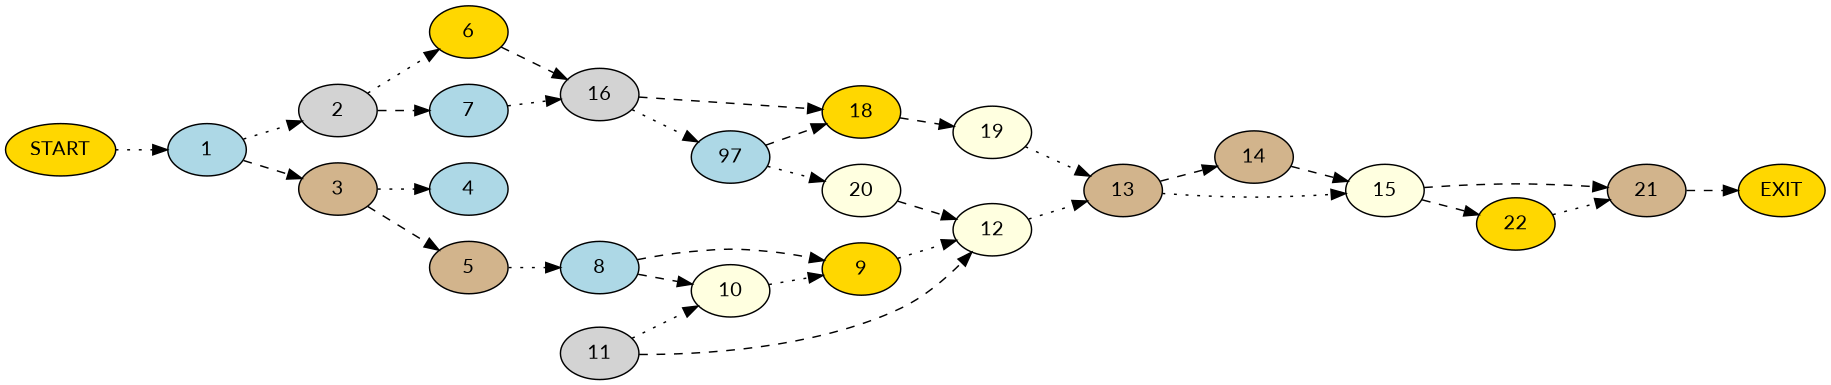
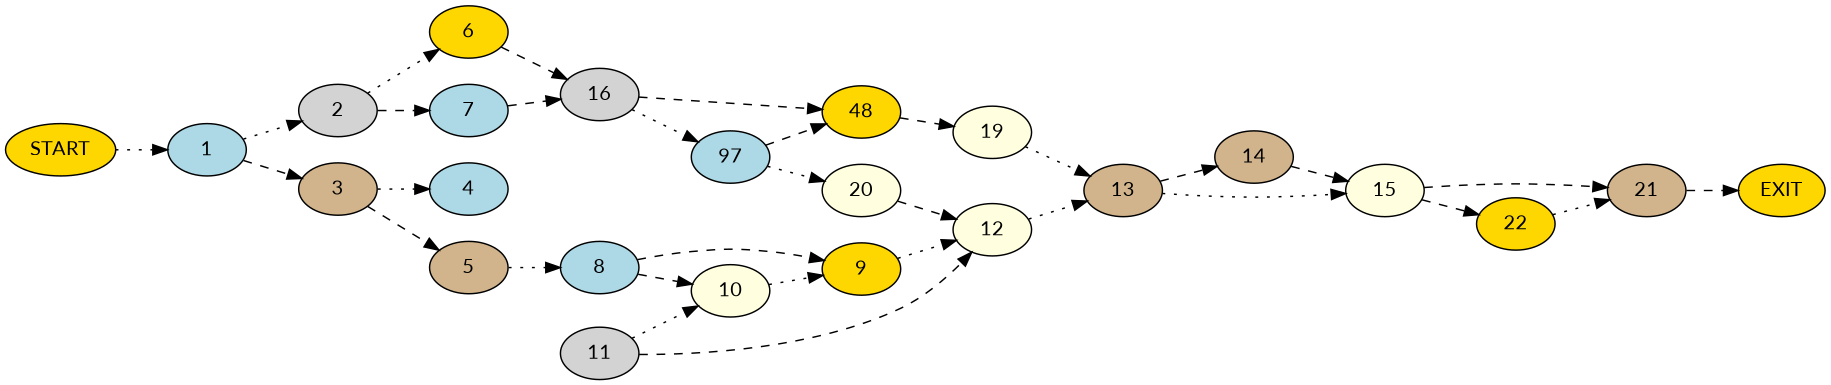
edge "7" -> "16": style dotted -> dashed
node "18": label "18" -> "48"
